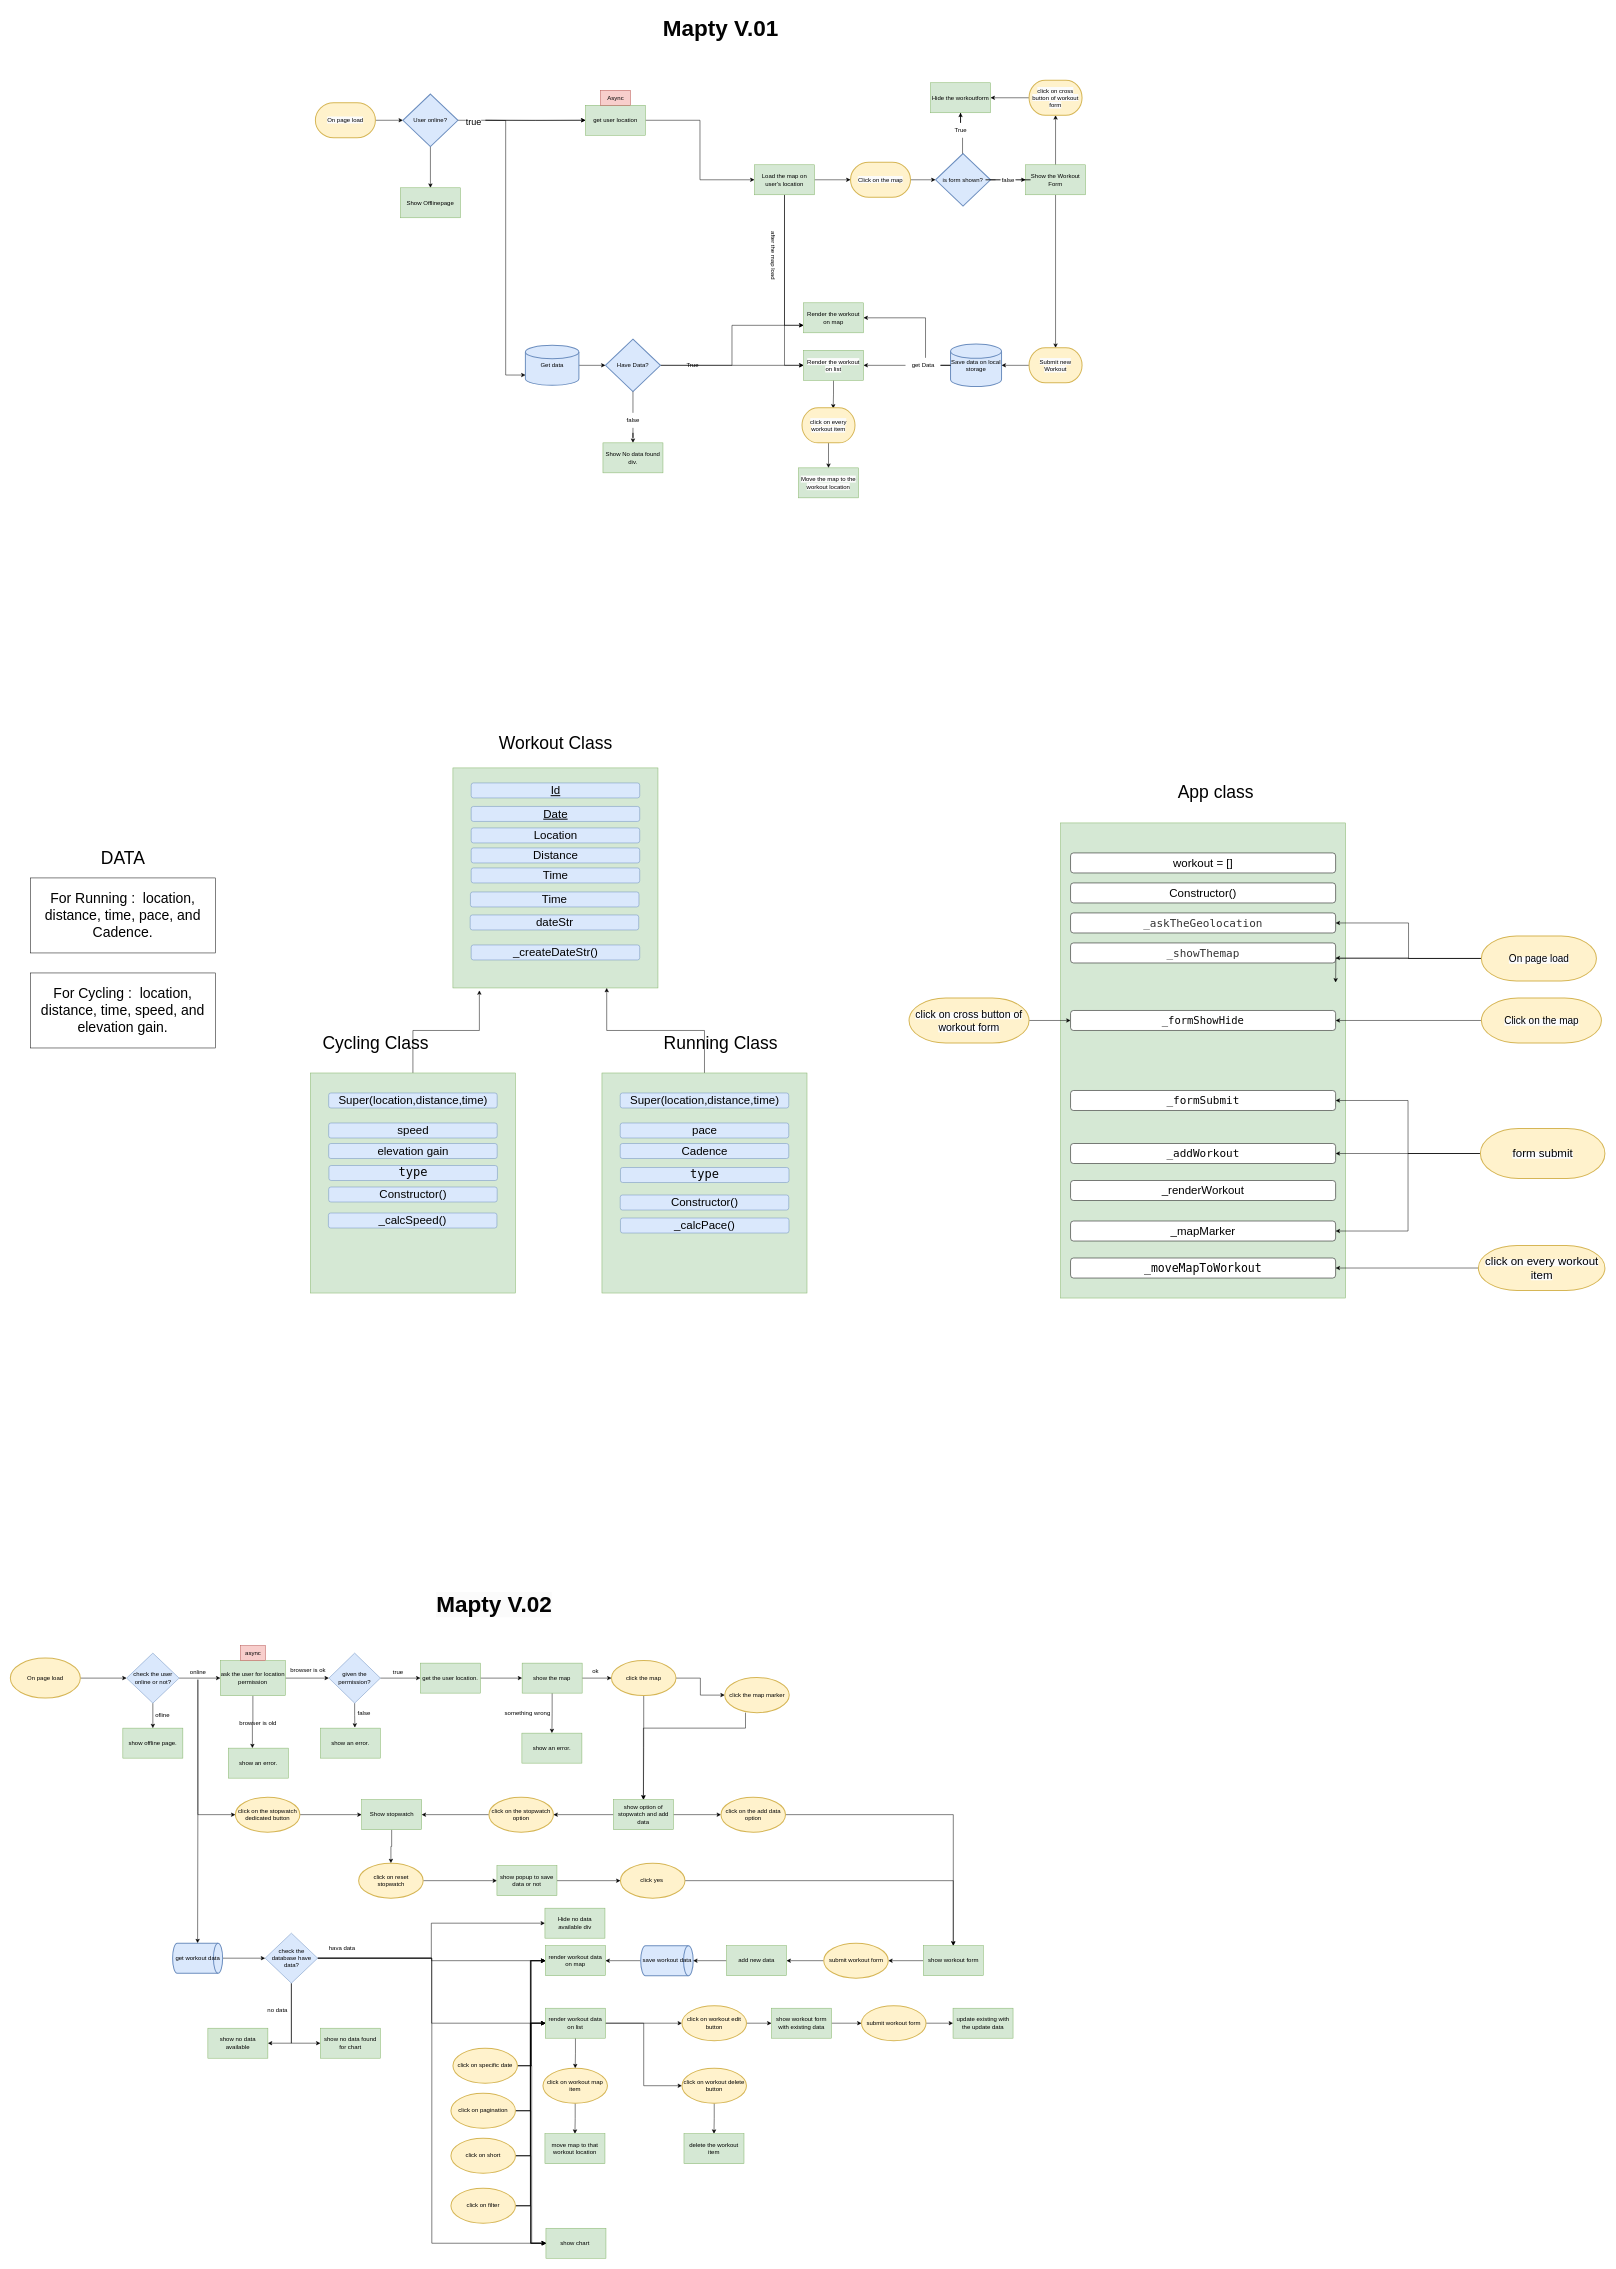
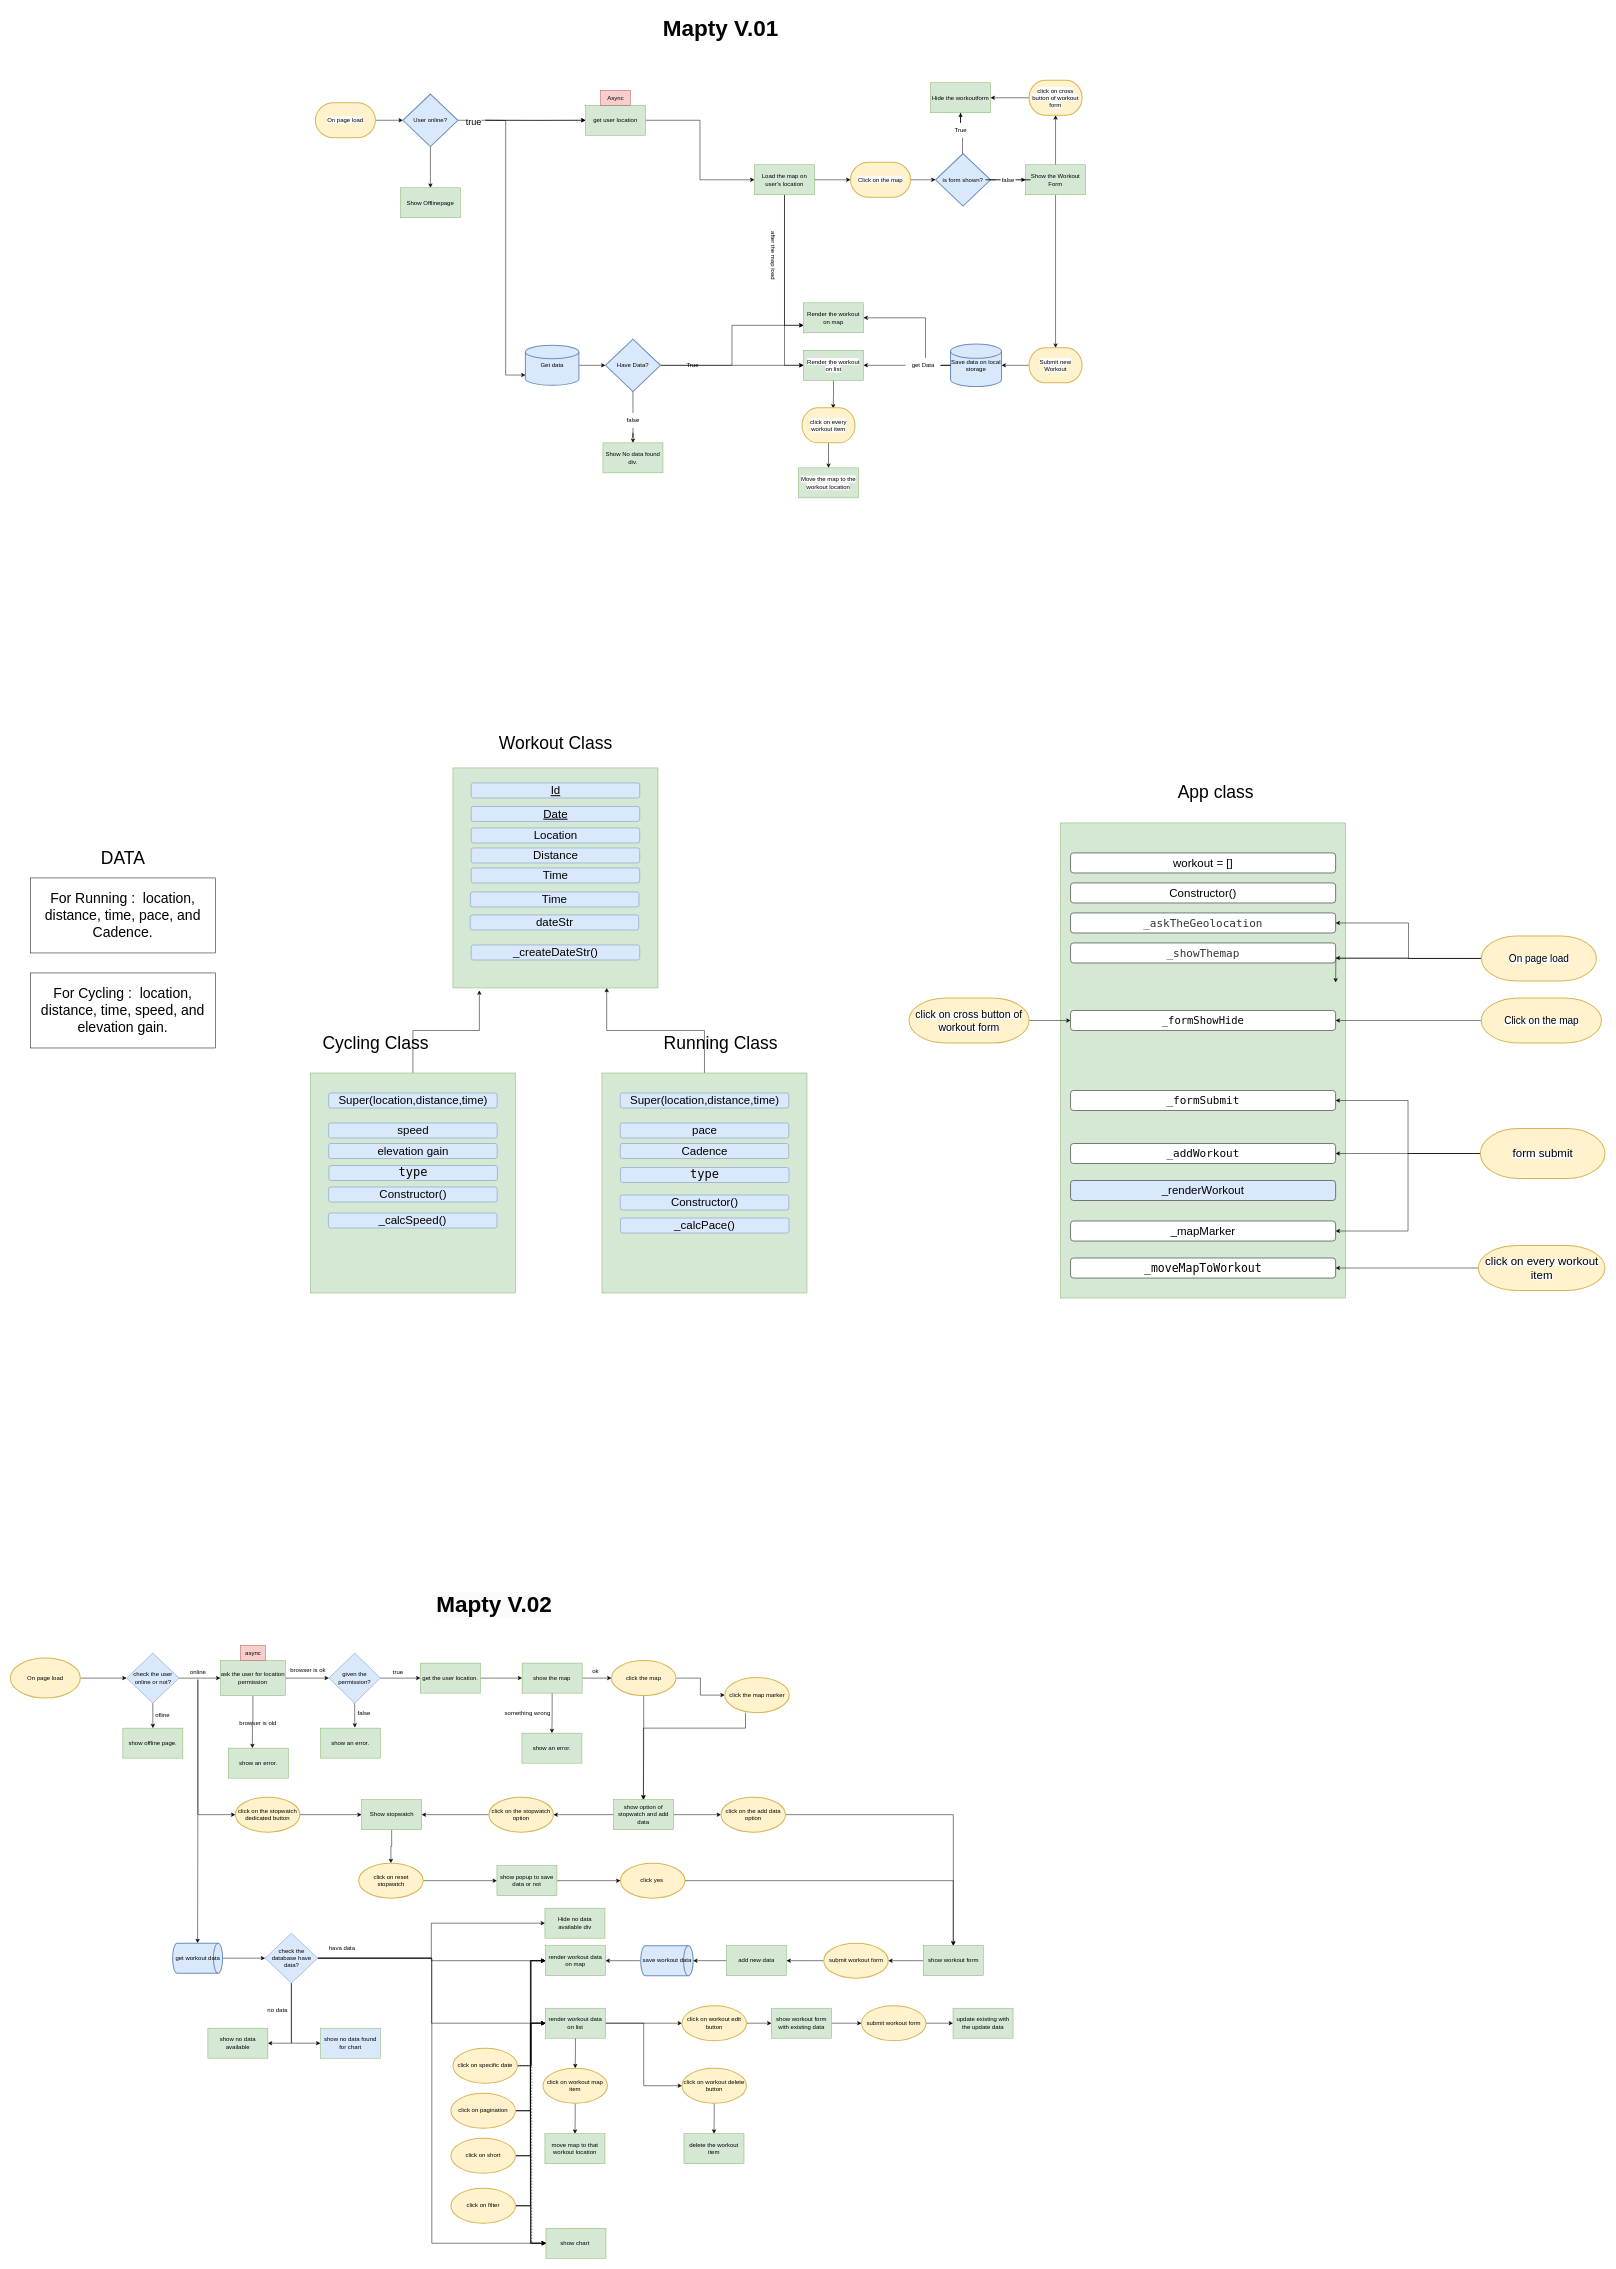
node "_renderWorkout": fillcolor #ffffff -> #dae8fc
node "show no data found for chart": fillcolor #d5e8d4 -> #dae8fc
edge "click on specific date" -> "show chart": style solid -> dashed
